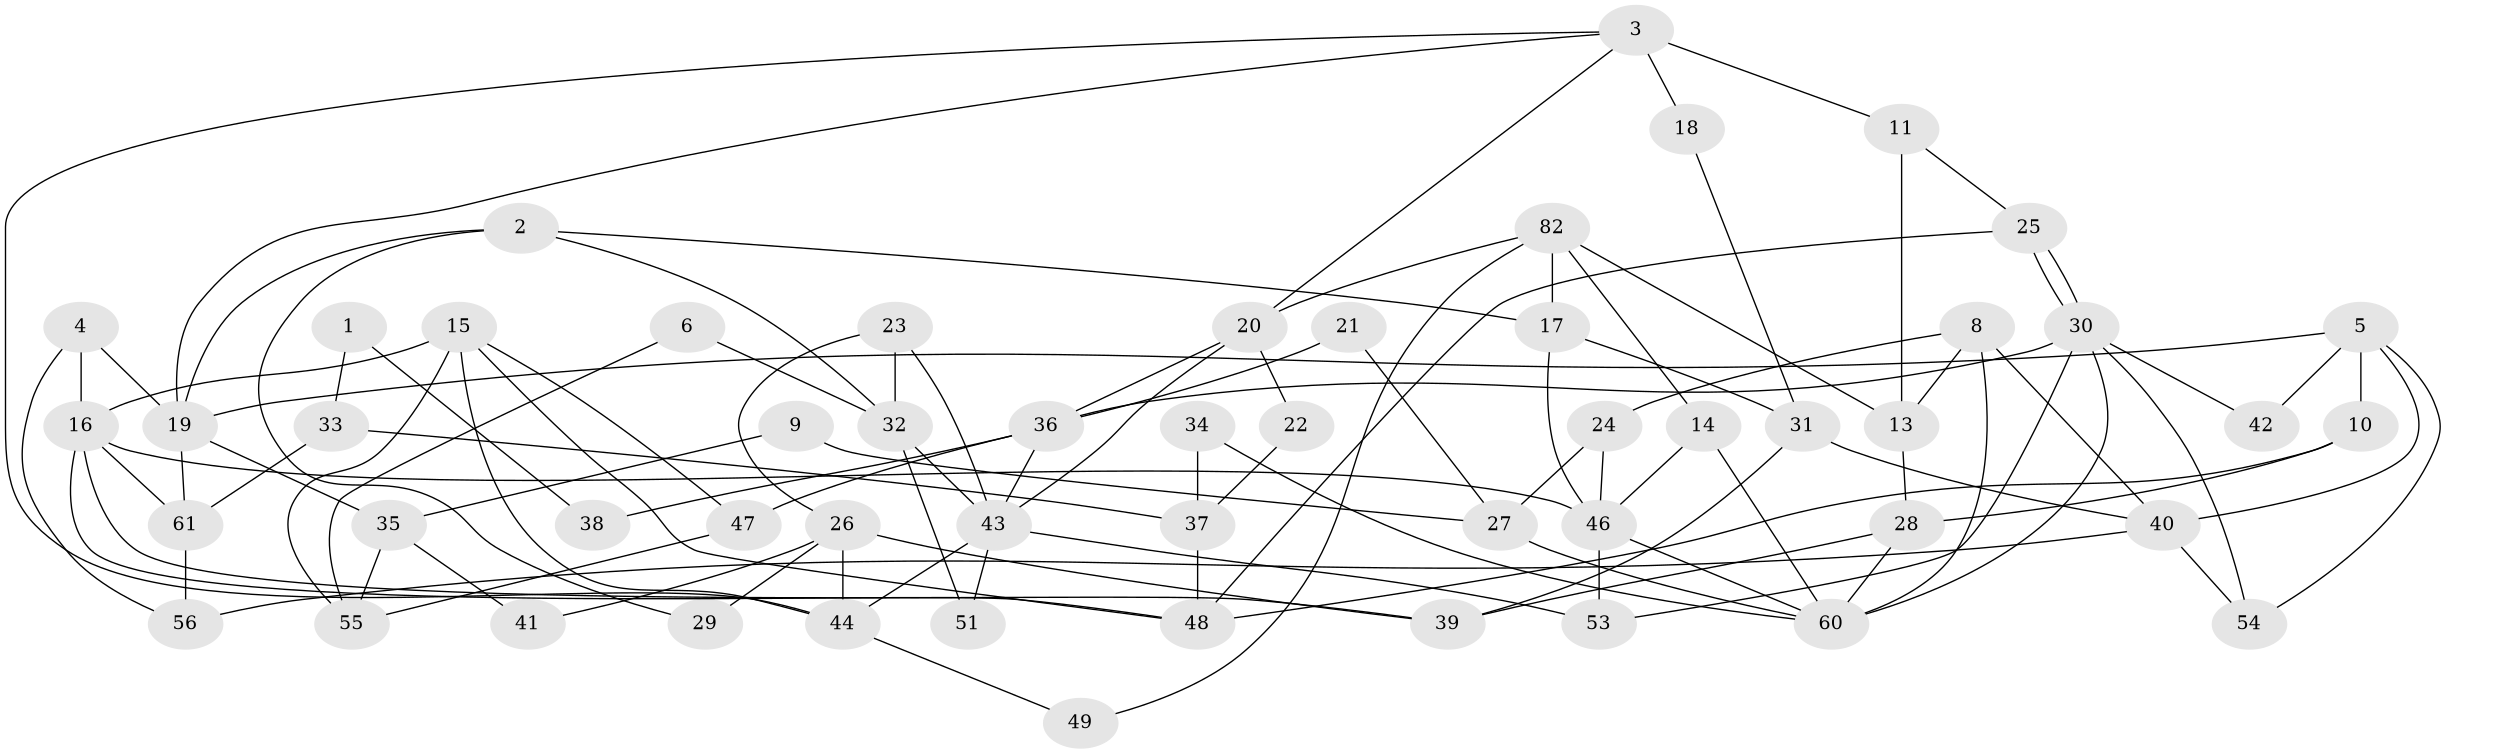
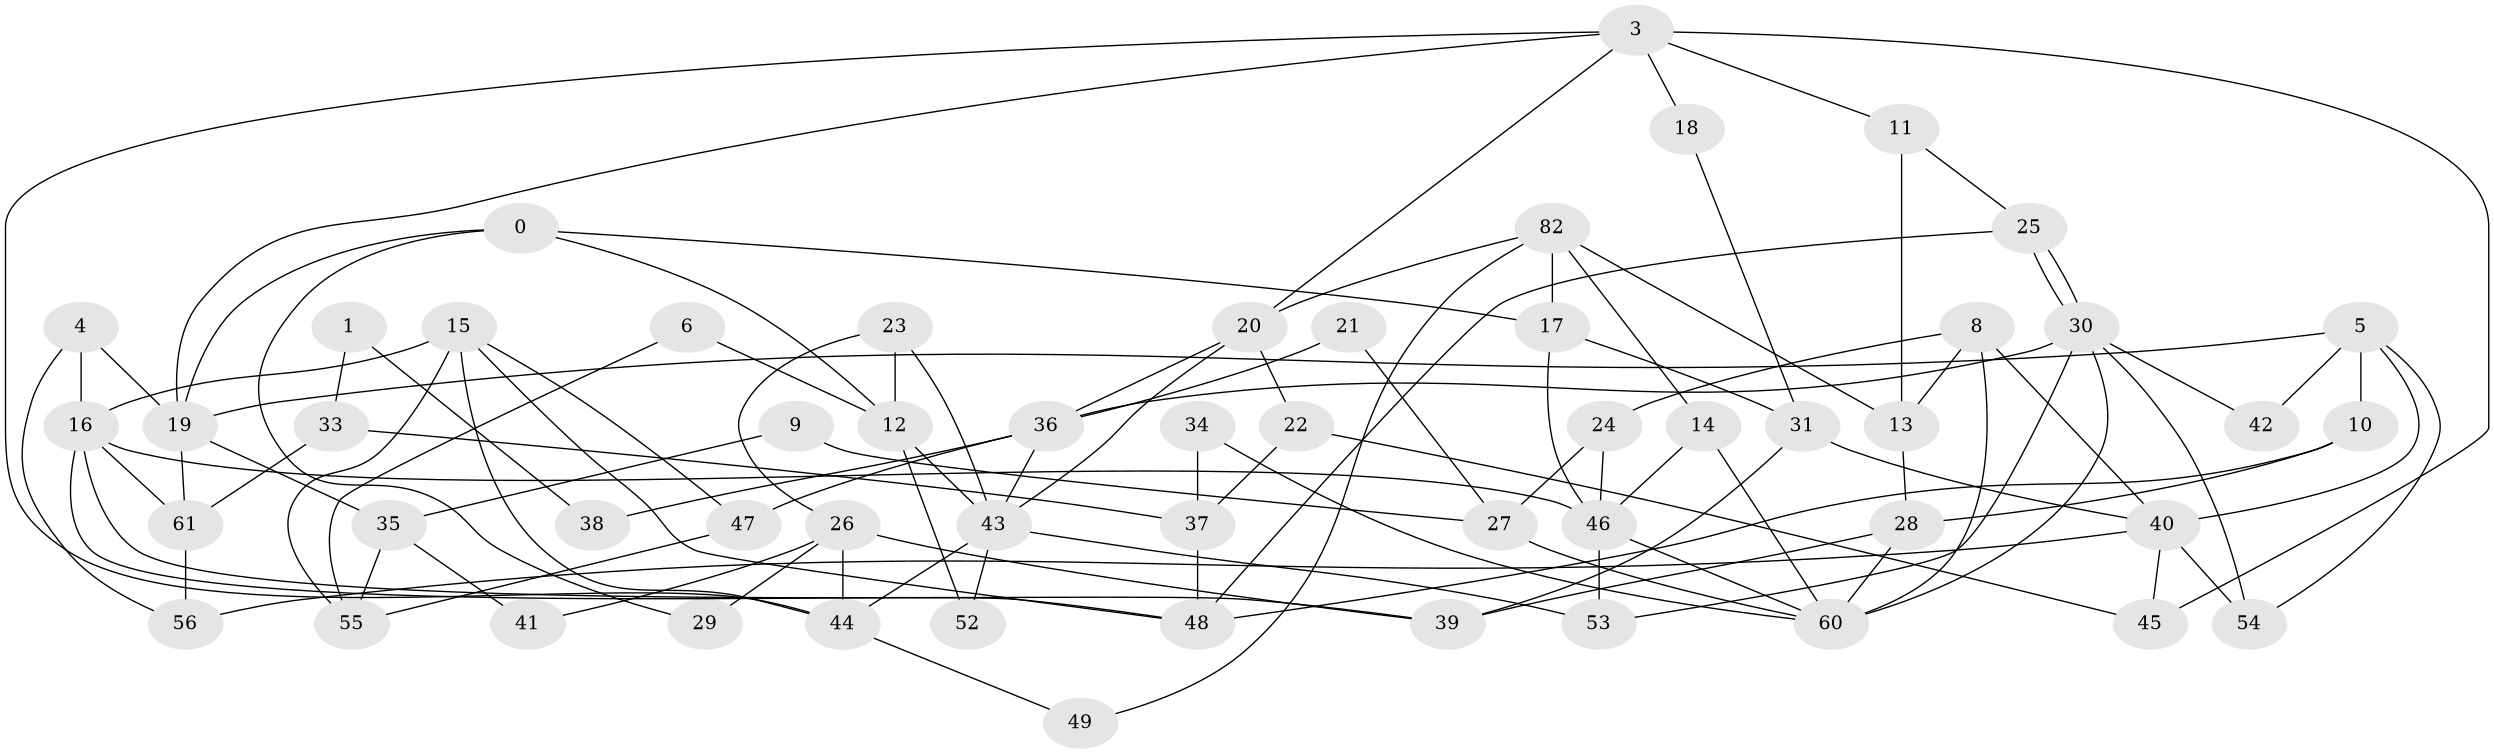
node "2": label "2" -> "0"
node "32": label "32" -> "12"
node "51": label "51" -> "52"
node "45": added
